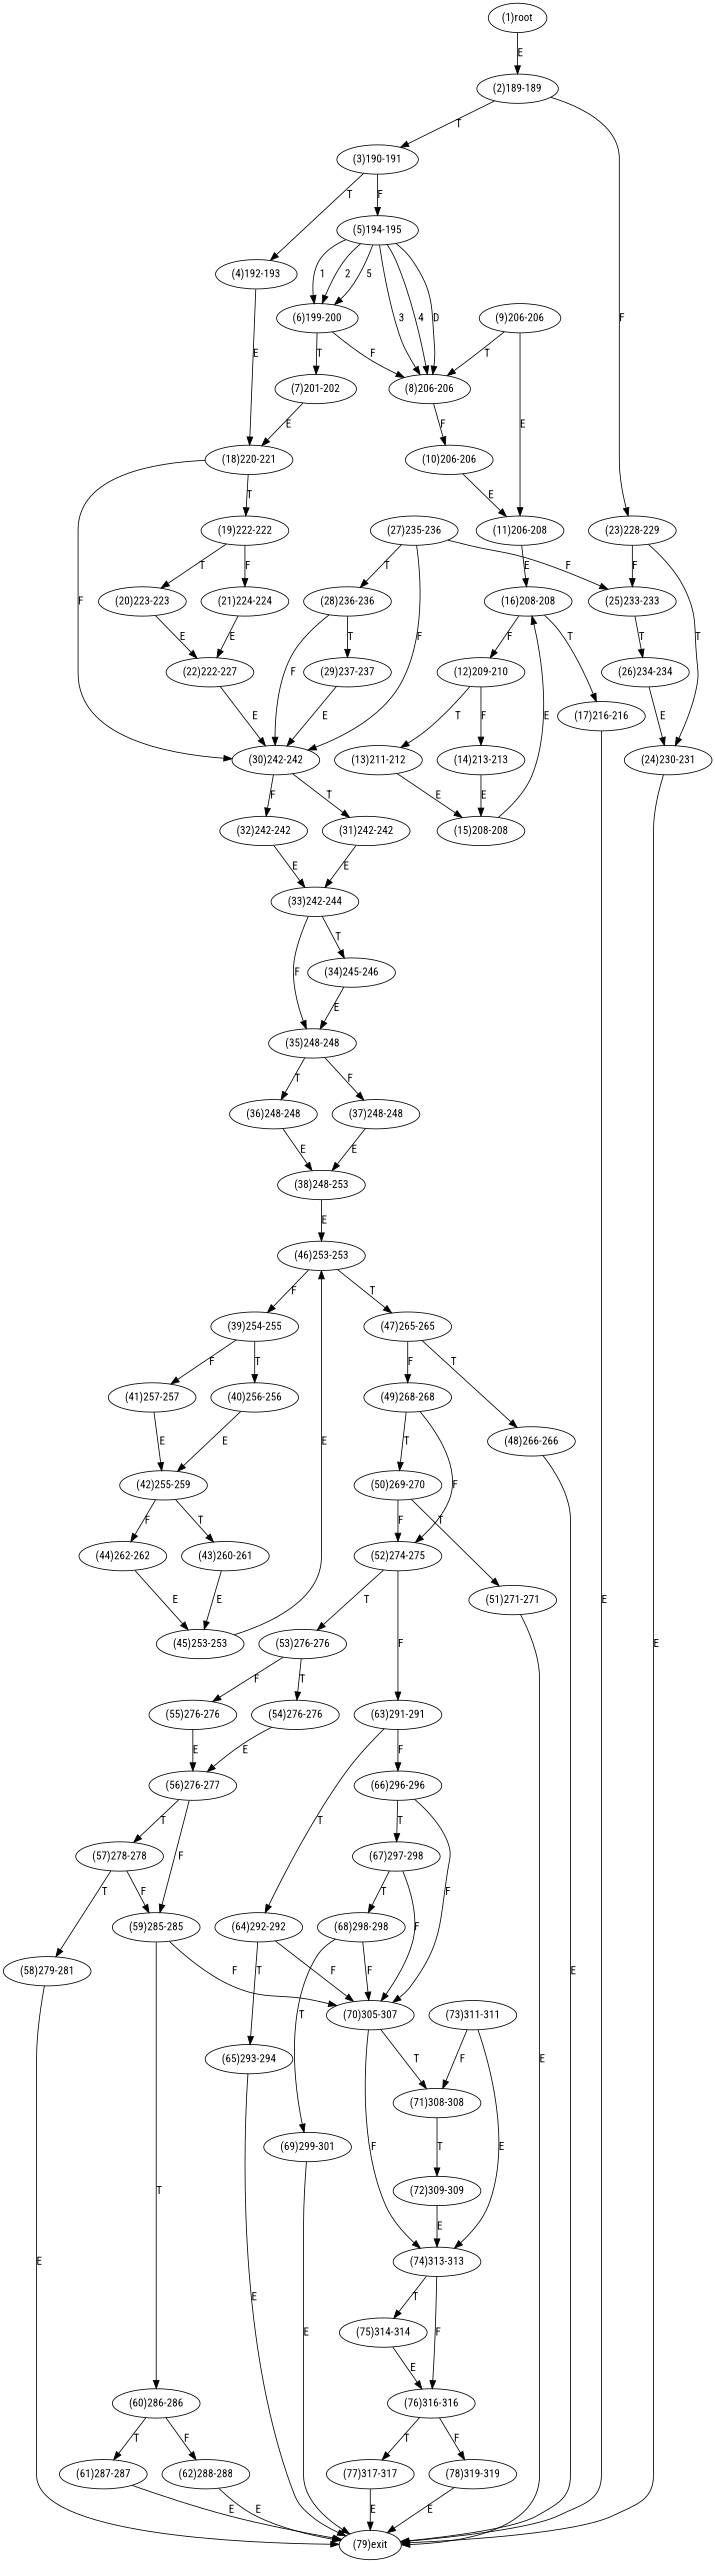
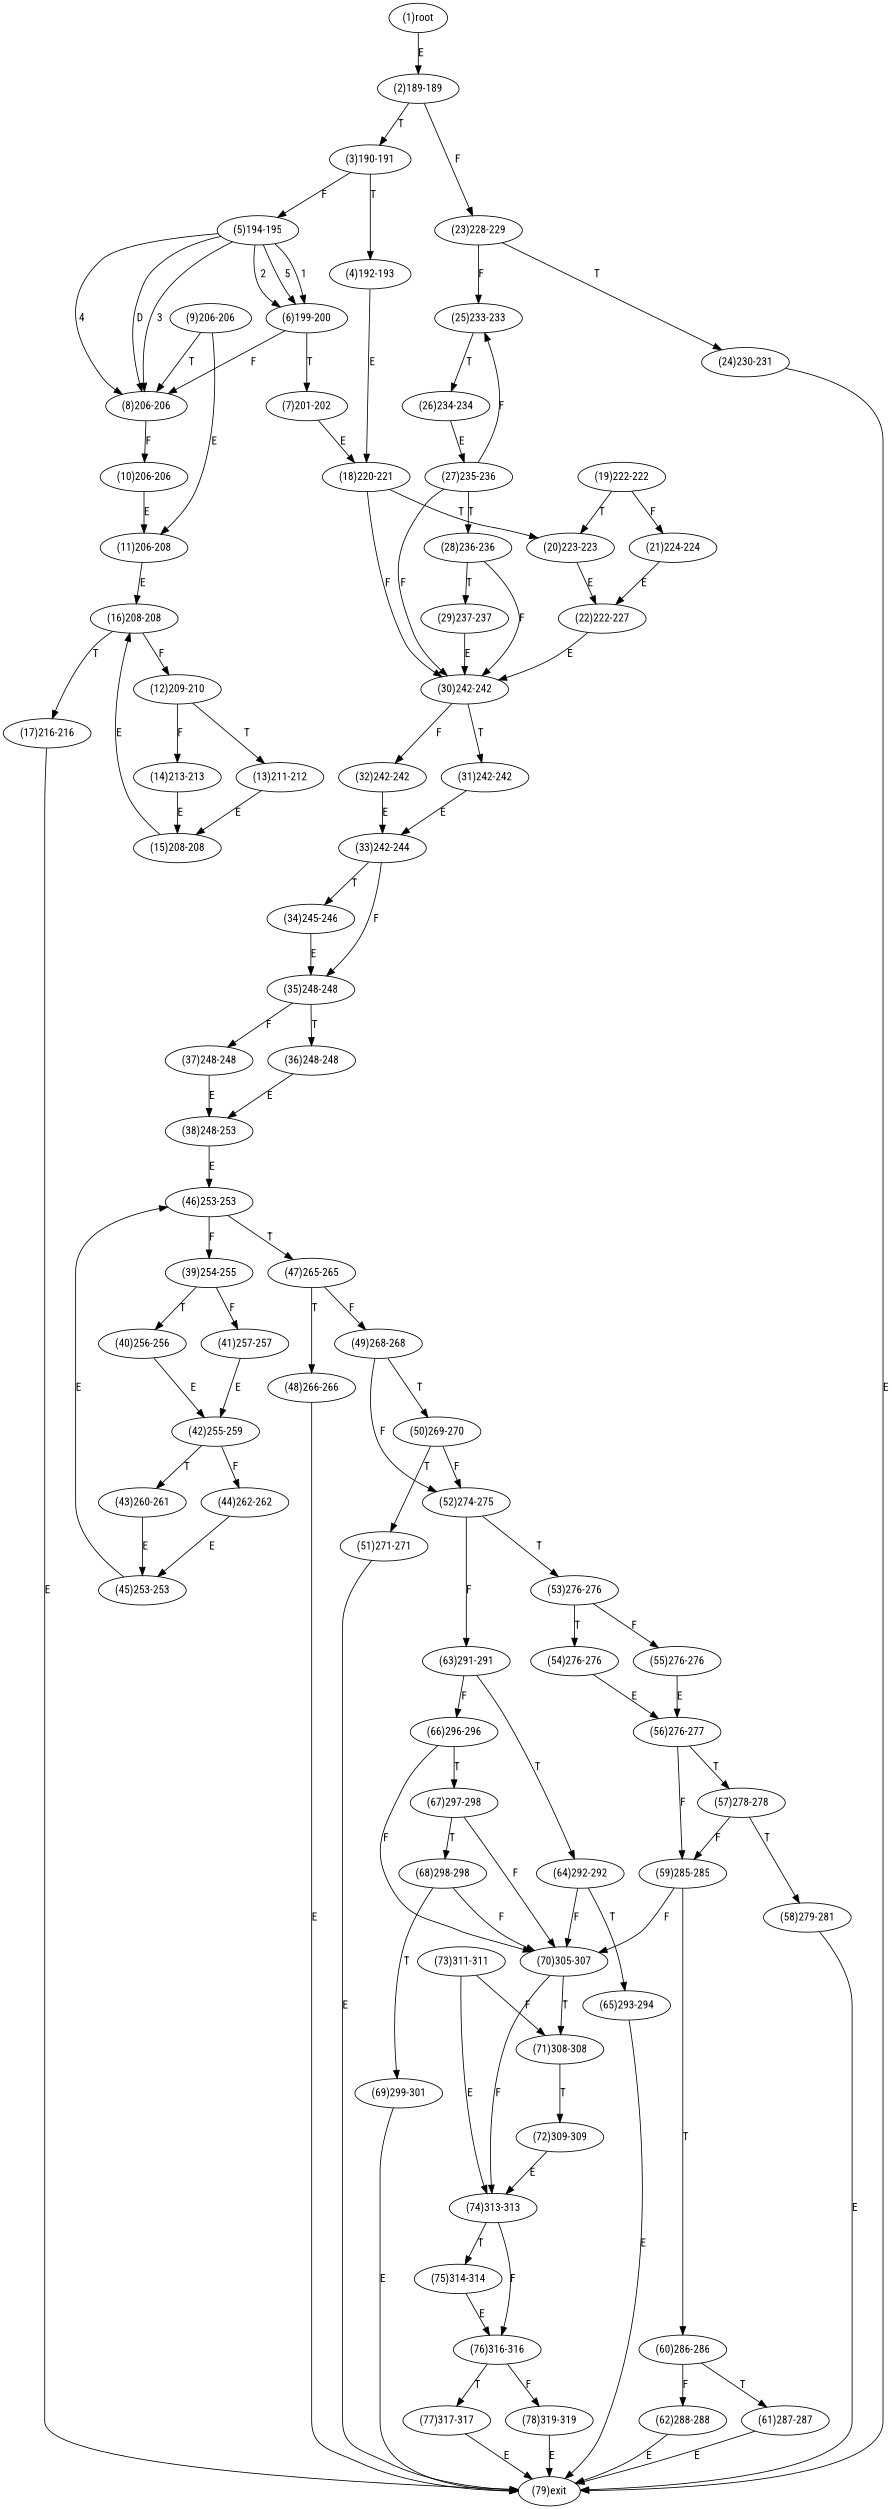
edge "(18)220-221" -> "(19)222-222": now "(18)220-221" -> "(20)223-223"
edge "(26)234-234" -> "(24)230-231": now "(26)234-234" -> "(27)235-236"
